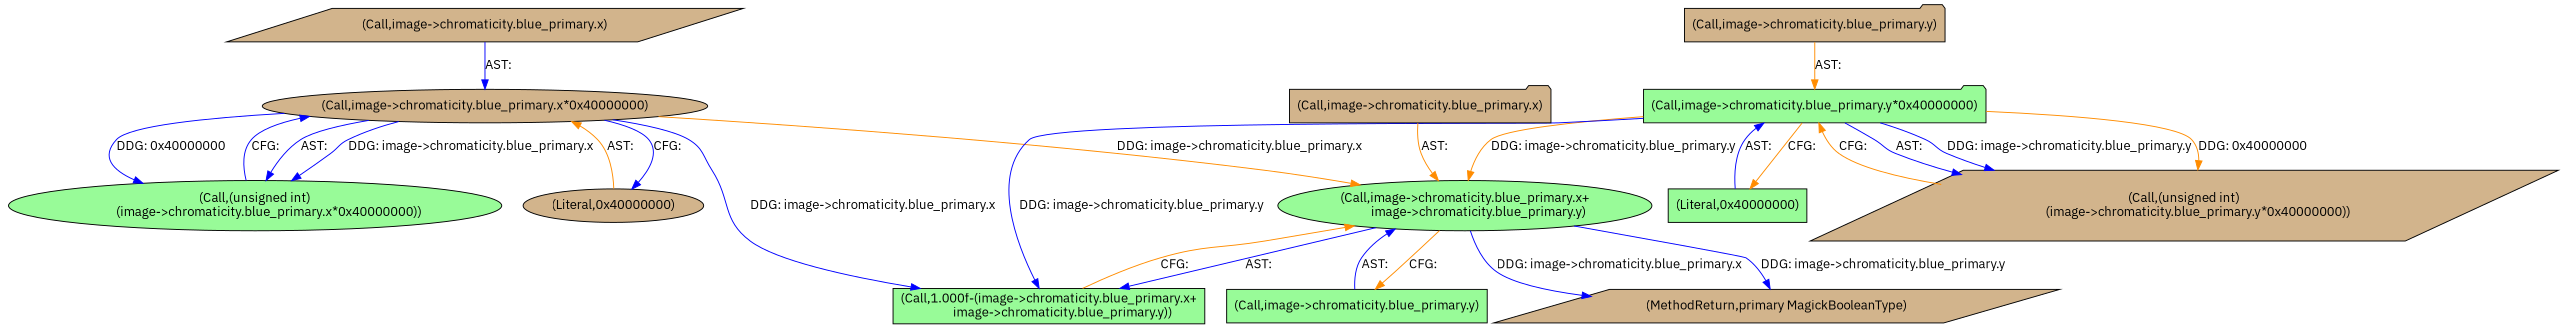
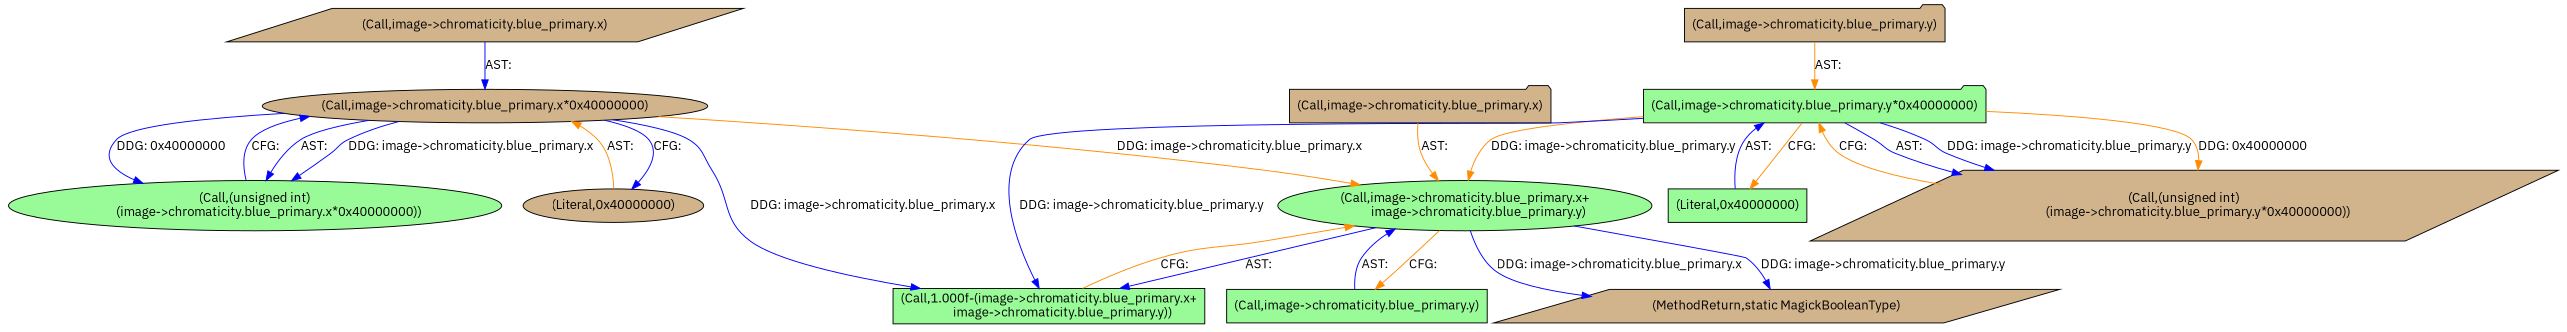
node "(MethodReturn,primary MagickBooleanType)": label "(MethodReturn,primary MagickBooleanType)" -> "(MethodReturn,static MagickBooleanType)"
